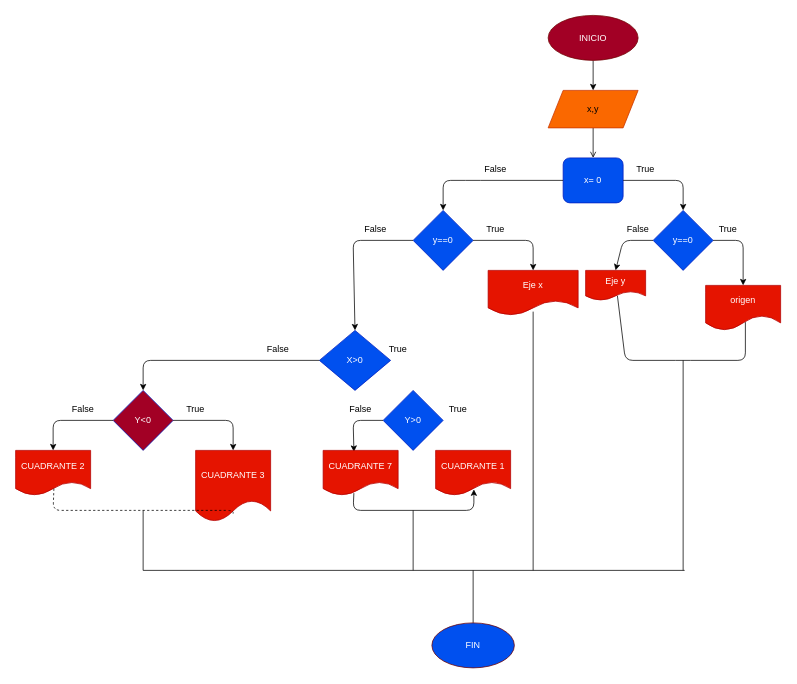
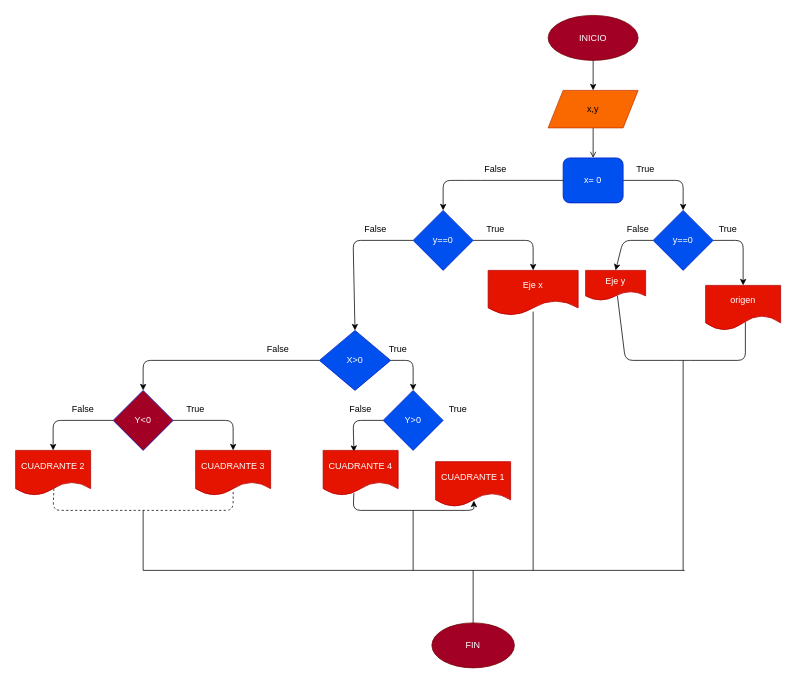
edge "X>0" -> "Y>0": added
node "CUADRANTE 7": label "CUADRANTE 7" -> "CUADRANTE 4"
node "CUADRANTE 1": moved (473, 473) -> (473, 484)
node "CUADRANTE 3": size 75x71 -> 75x45
node "FIN": fillcolor #0050ef -> #a20025
